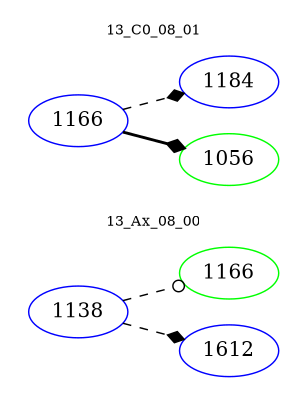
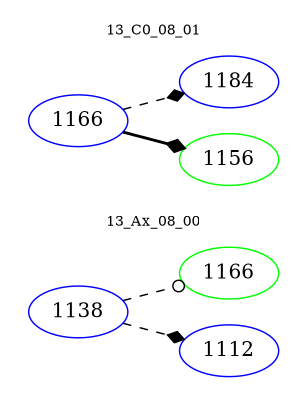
node "1056": label "1056" -> "1156"
node "1612": label "1612" -> "1112"
